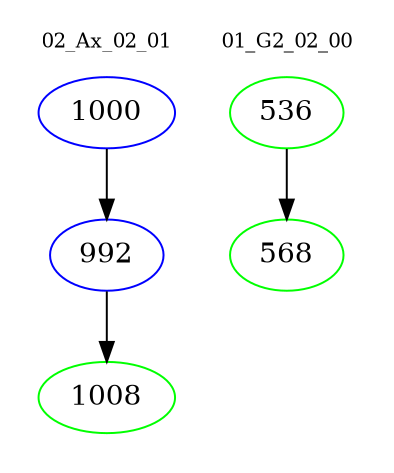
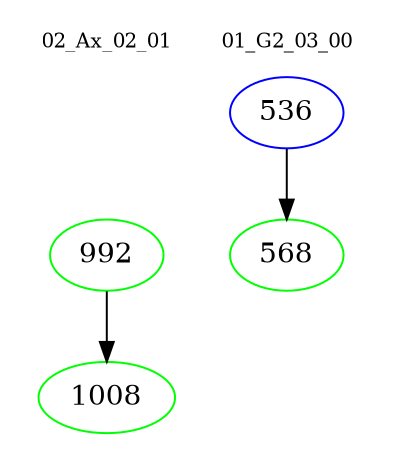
cluster "01_G2_02_00": label "01_G2_02_00" -> "01_G2_03_00"
node "1000": removed
node "536": color green -> blue
node "992": color blue -> green
